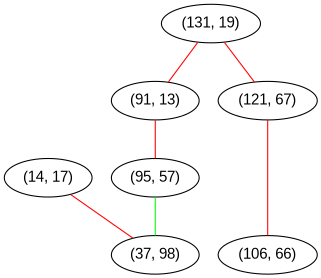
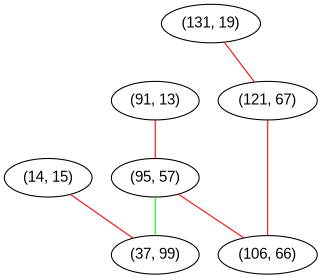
edge "(131, 19)" -- "(91, 13)": removed
node "(14, 17)": label "(14, 17)" -> "(14, 15)"
edge "(95, 57)" -- "(106, 66)": added
node "(37, 98)": label "(37, 98)" -> "(37, 99)"
